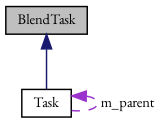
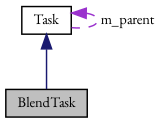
edge "Task" -> "BlendTask": reversed
